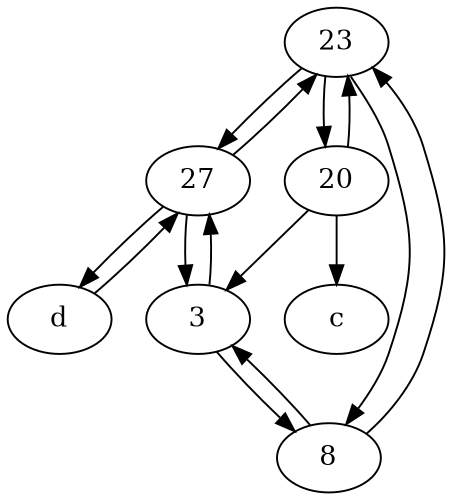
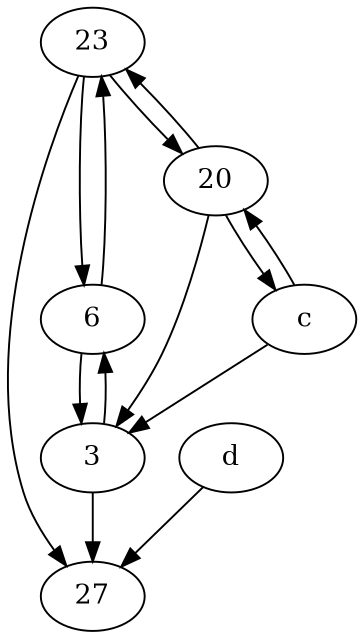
edge "27" -> "23": removed
edge "27" -> "d": removed
edge "27" -> "3": now "c" -> "3"
edge "c" -> "20": added
node "8": label "8" -> "6"
